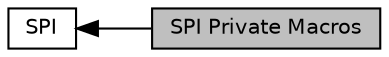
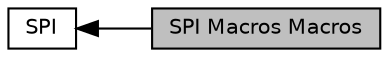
node "SPI Private Macros": label "SPI Private Macros" -> "SPI Macros Macros"
